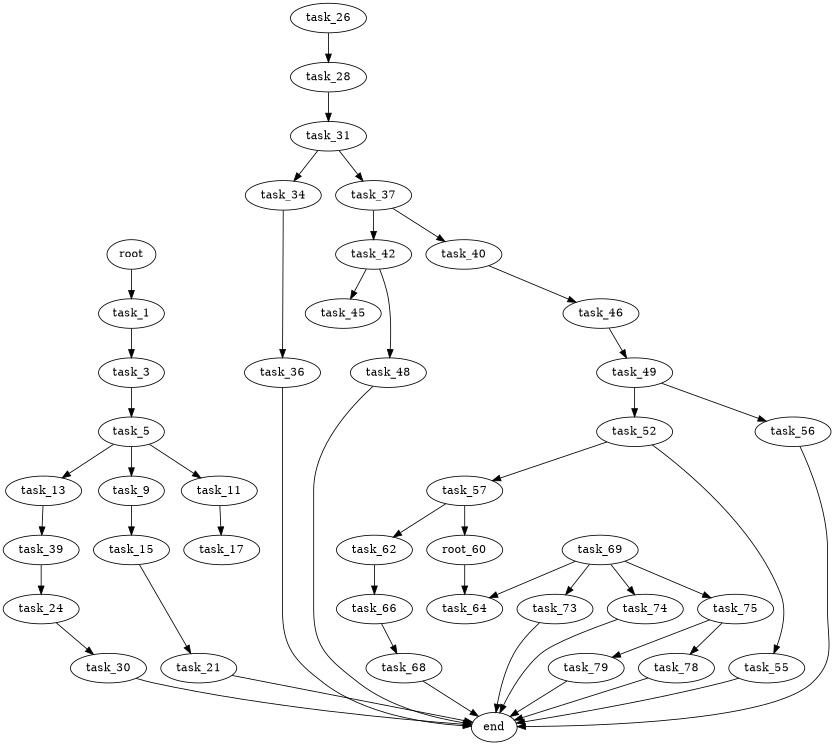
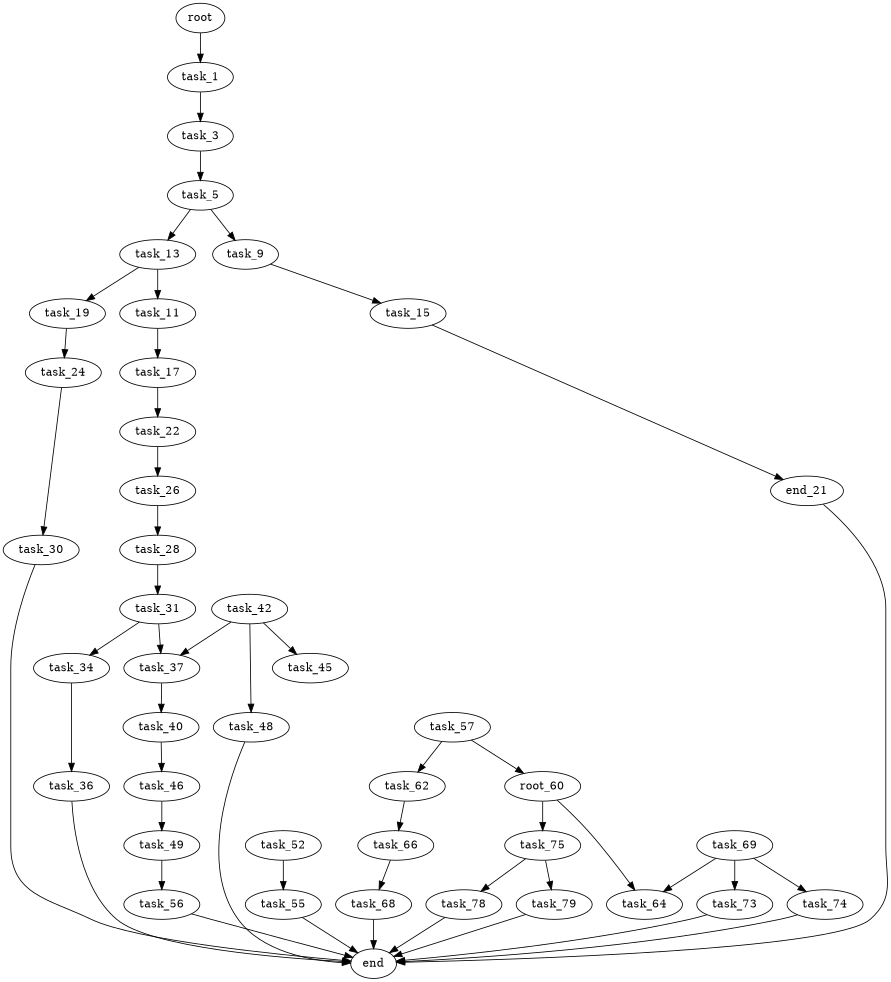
edge "task_37" -> "task_42": reversed
edge "task_49" -> "task_52": removed
node "task_22": added
edge "task_5" -> "task_11": now "task_13" -> "task_11"
edge "task_52" -> "task_57": removed
node "task_39": label "task_39" -> "task_19"
edge "task_69" -> "task_75": now "root_60" -> "task_75"
node "task_21": label "task_21" -> "end_21"
